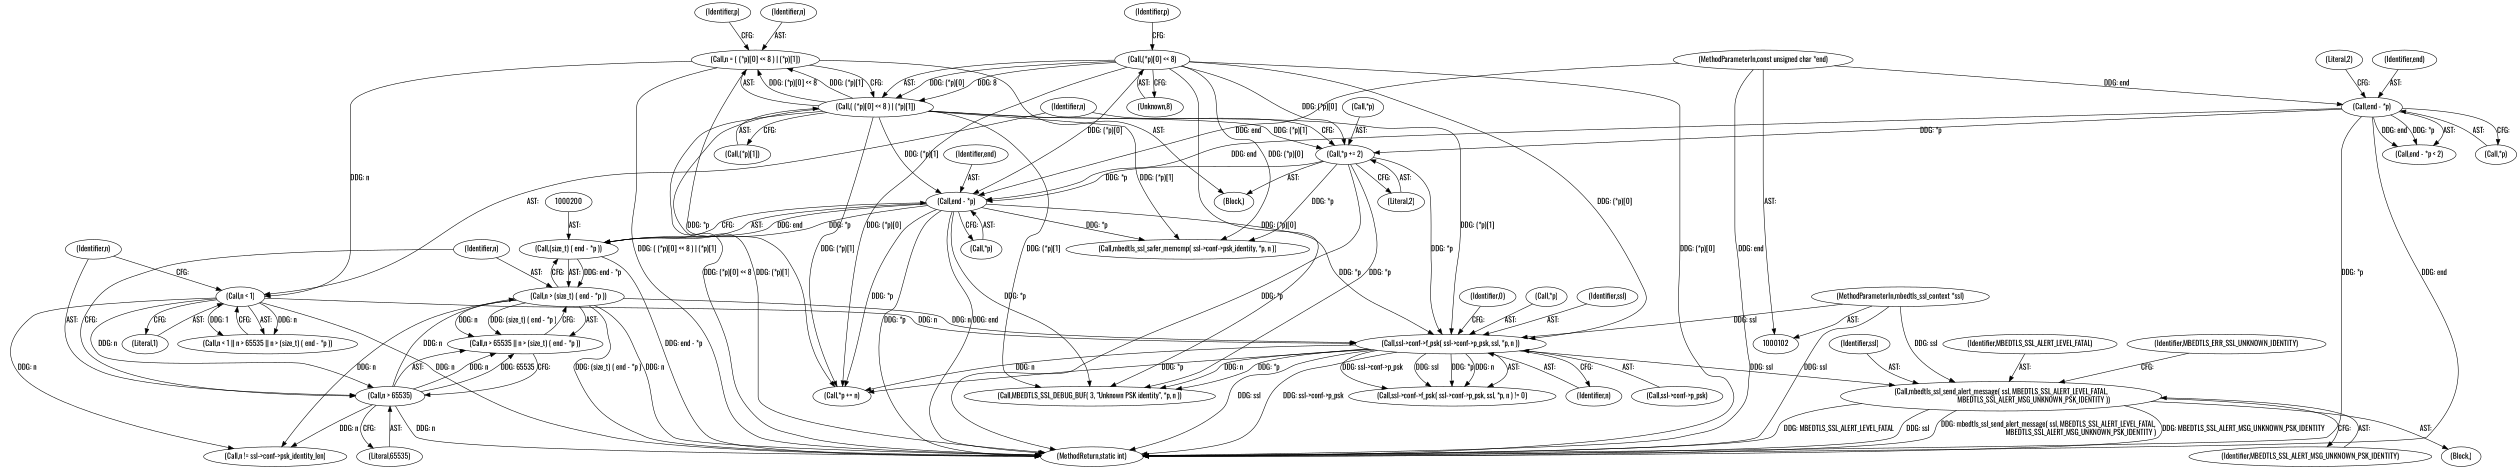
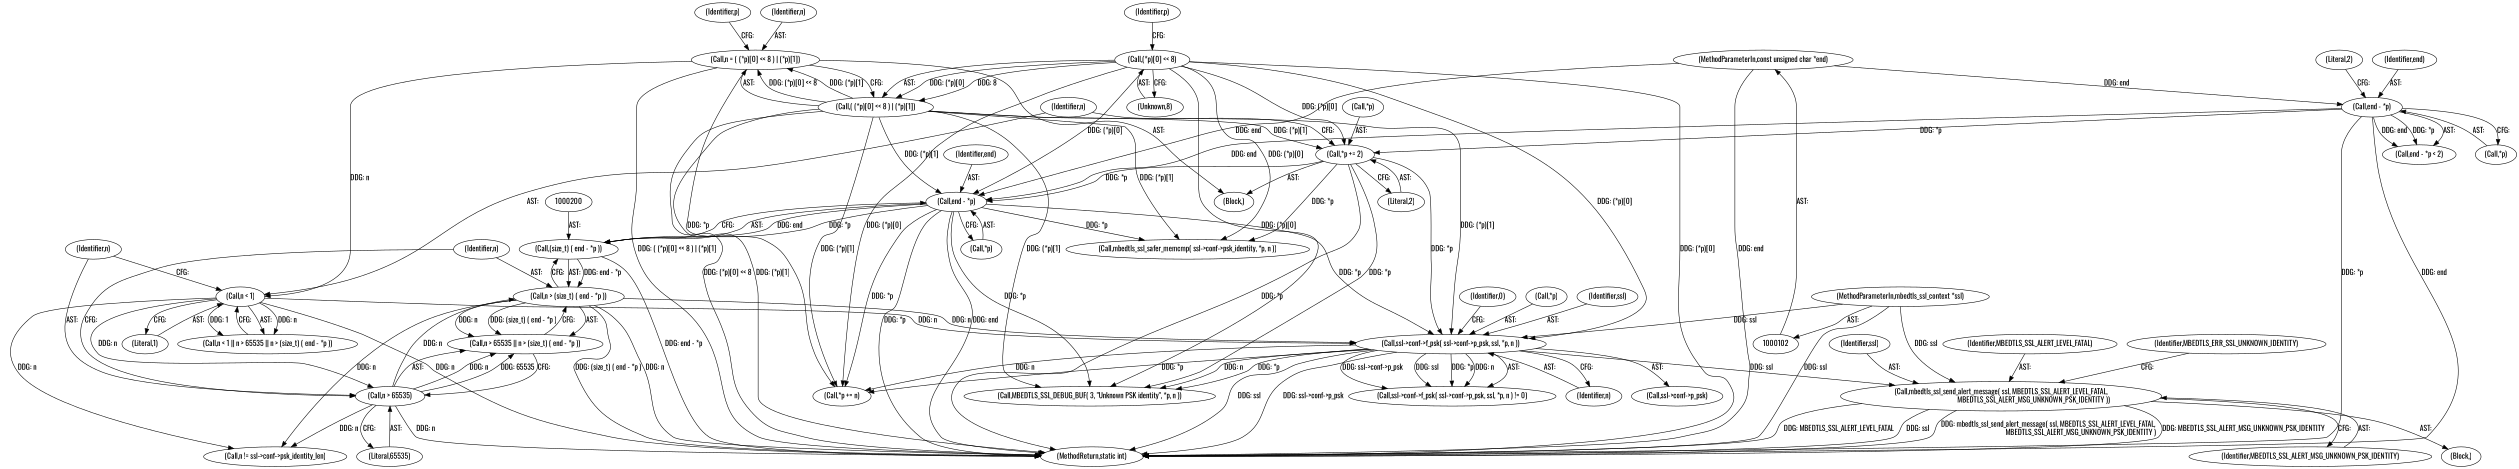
node "(Call,(*p)[1])": removed
edge "(MethodParameterIn,const unsigned char *end)" -> "1000102": reversed
edge "(Call,ssl->conf->p_psk)" -> "(Call,ssl->conf->f_psk( ssl->conf->p_psk, ssl, *p, n ))": reversed
